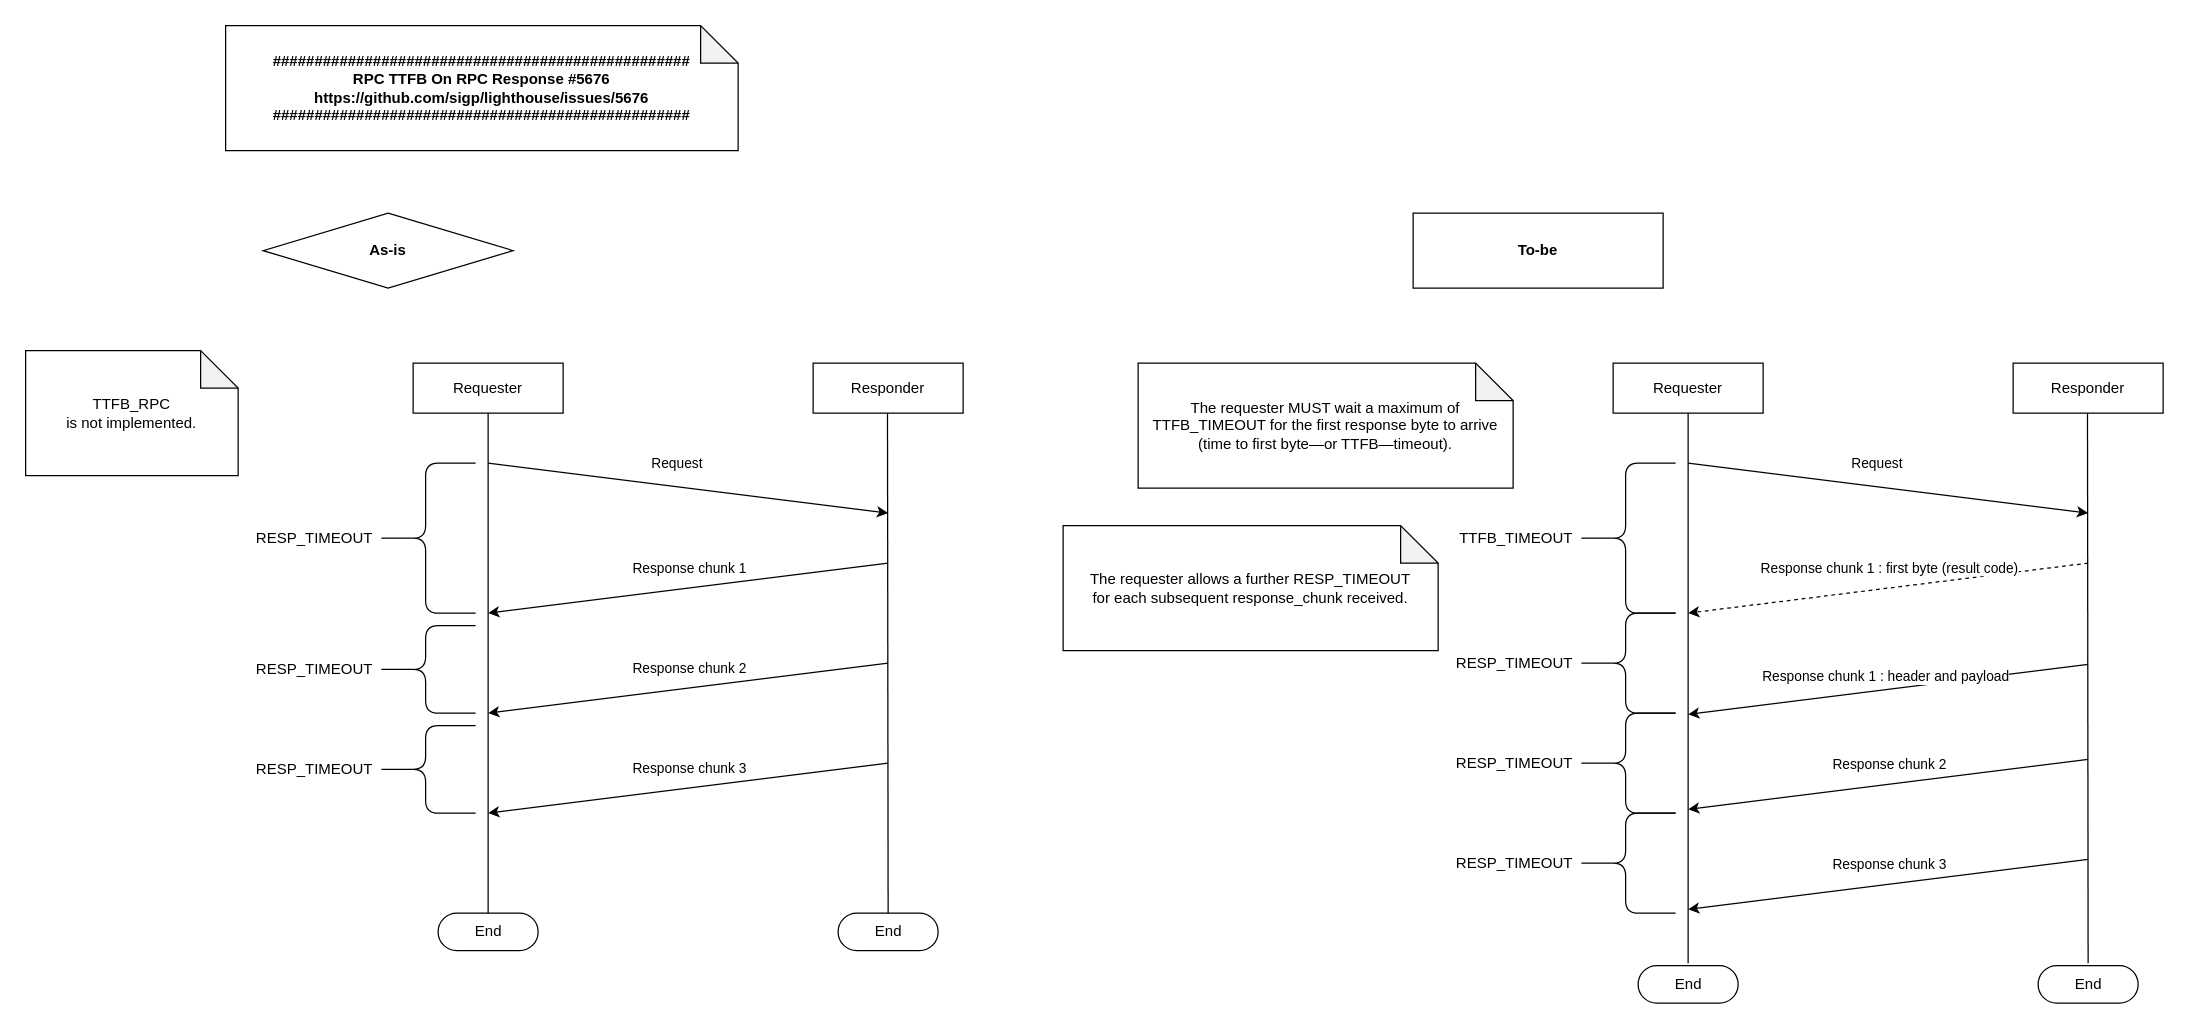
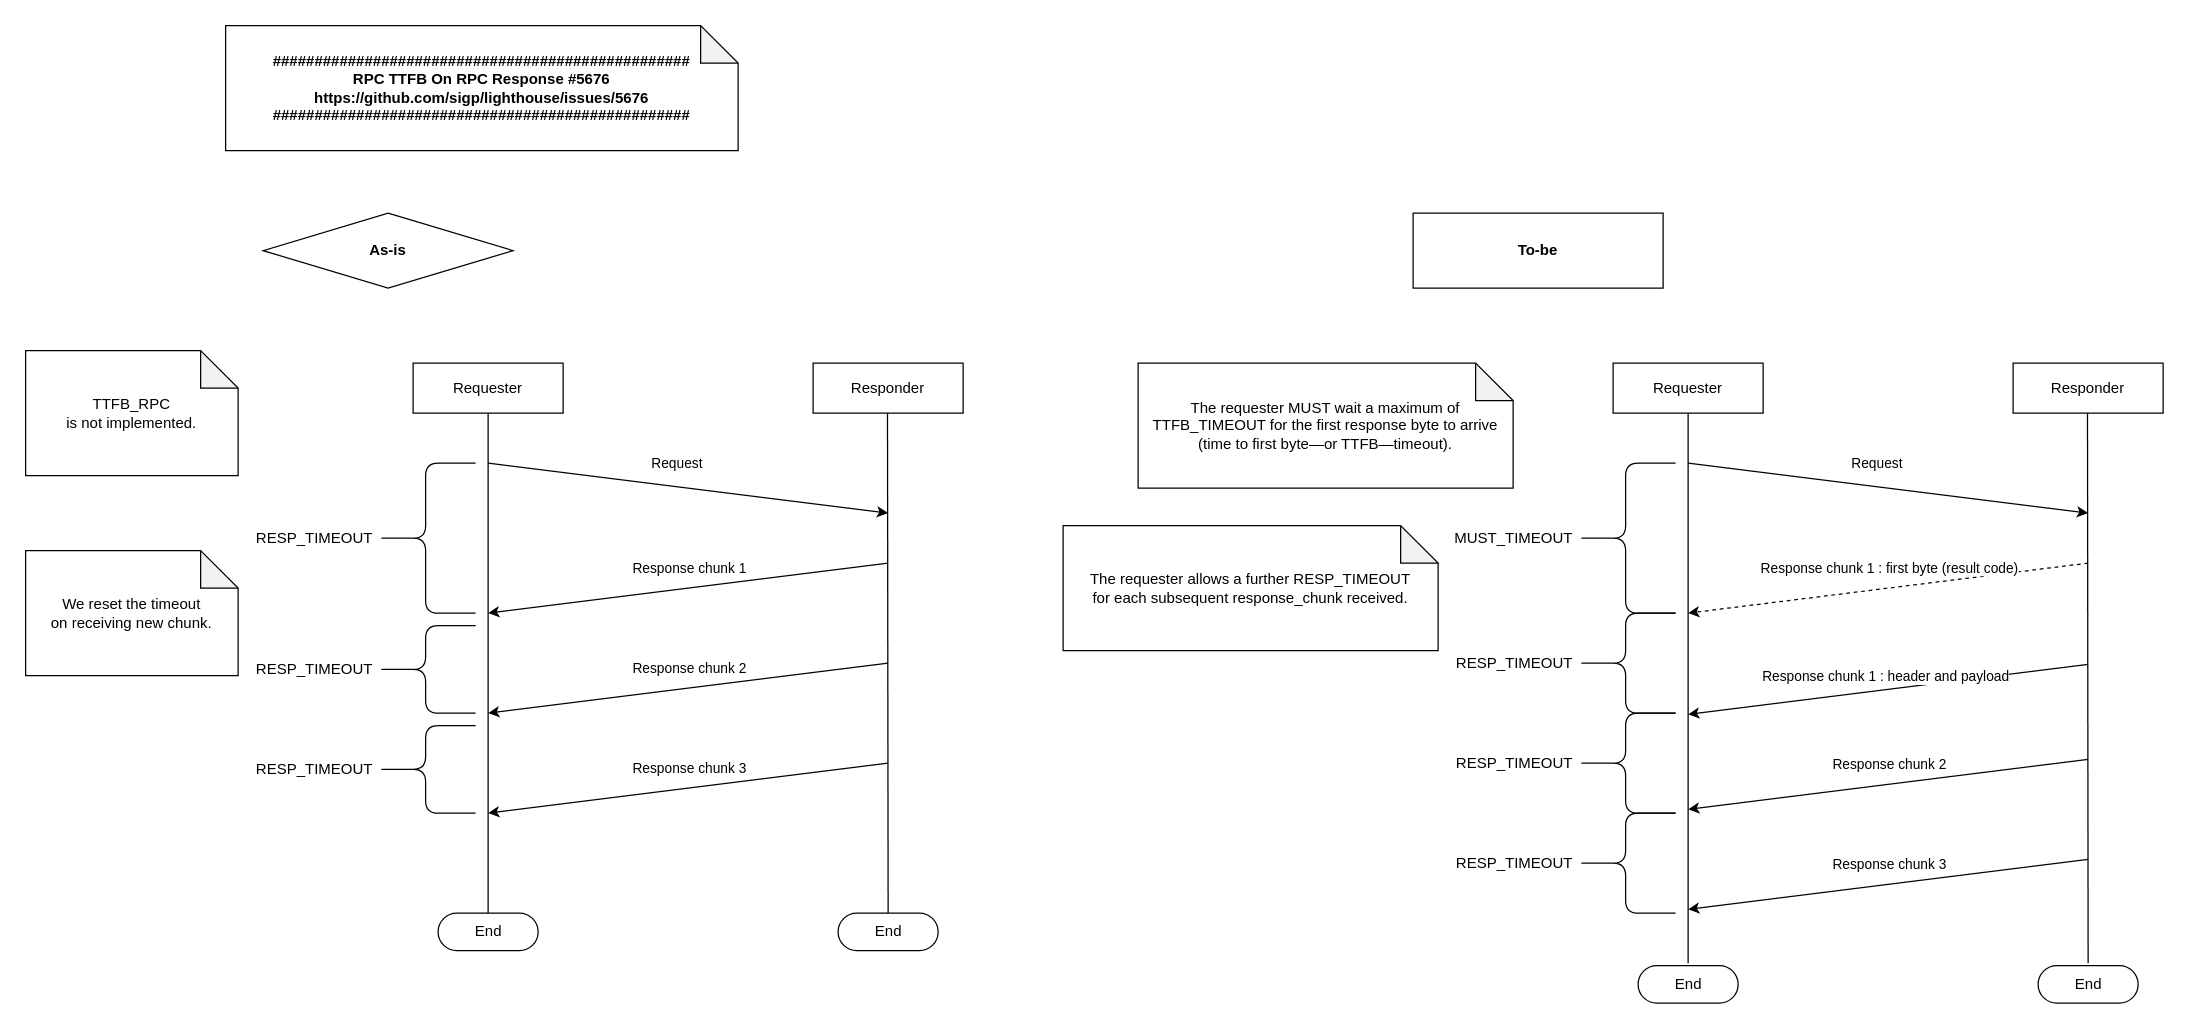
node "TTFB_TIMEOUT": label "TTFB_TIMEOUT" -> "MUST_TIMEOUT"
node "We reset the timeout on receiving new chunk.": added
